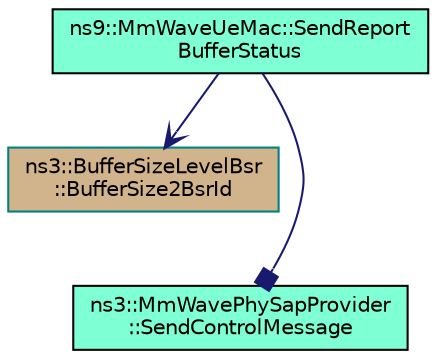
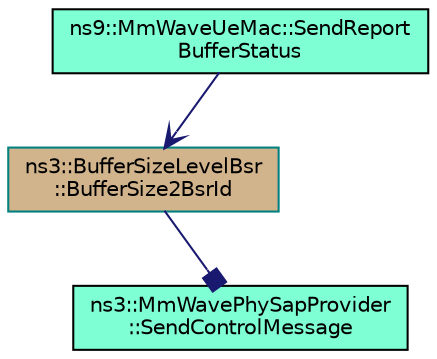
edge "ns9::MmWaveUeMac::SendReport BufferStatus" -> "ns3::MmWavePhySapProvider ::SendControlMessage": now "ns3::BufferSizeLevelBsr ::BufferSize2BsrId" -> "ns3::MmWavePhySapProvider ::SendControlMessage"
